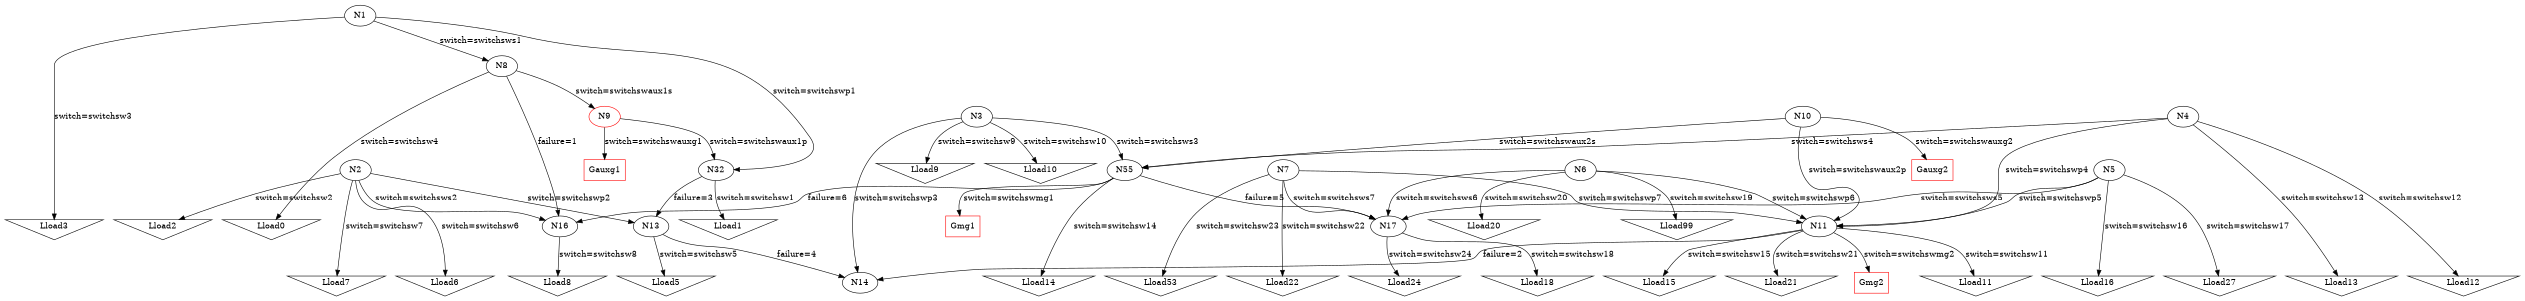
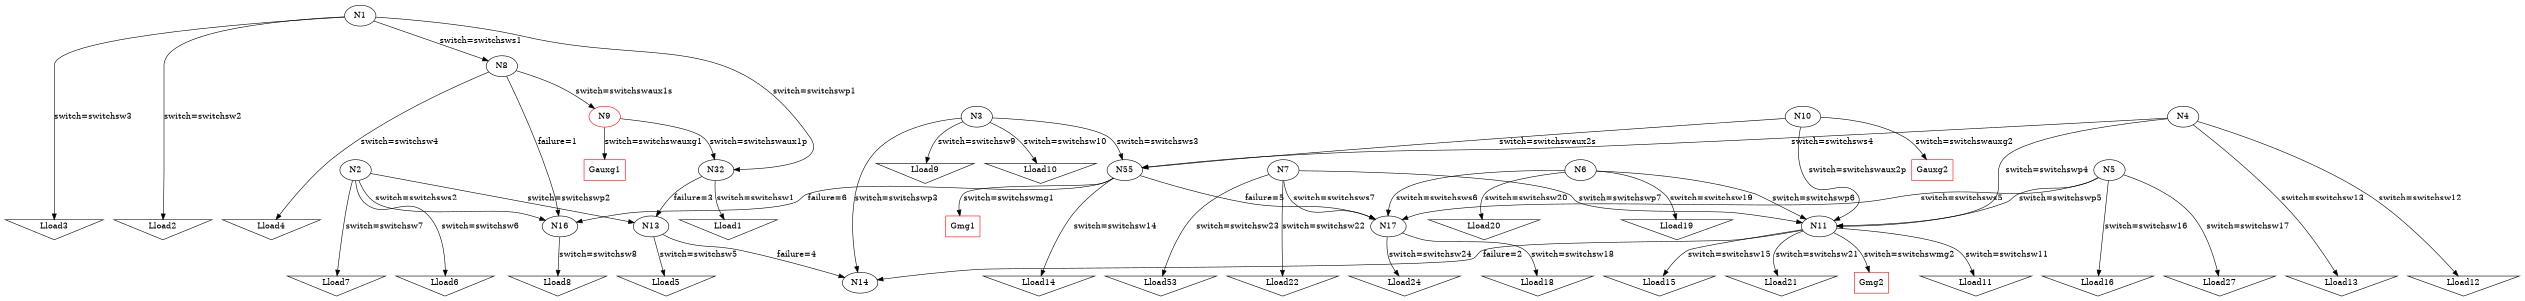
edge "N2" -> "Lload2": now "N1" -> "Lload2"
node "Lload0": label "Lload0" -> "Lload4"
node "Lload99": label "Lload99" -> "Lload19"
